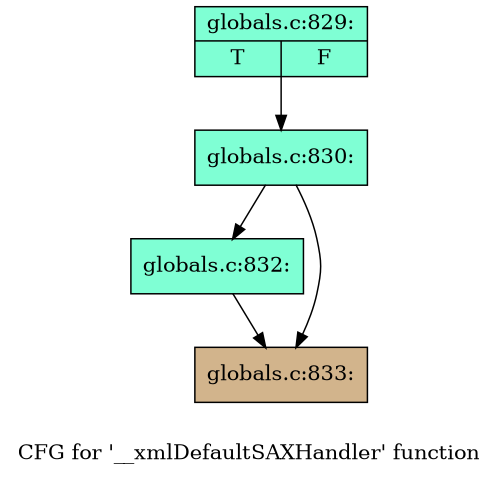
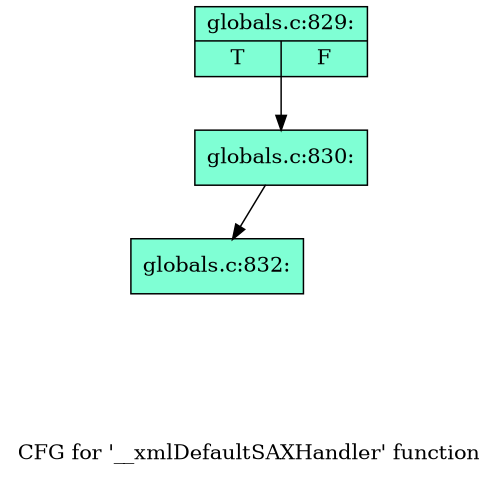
node "globals.c:833:": removed
